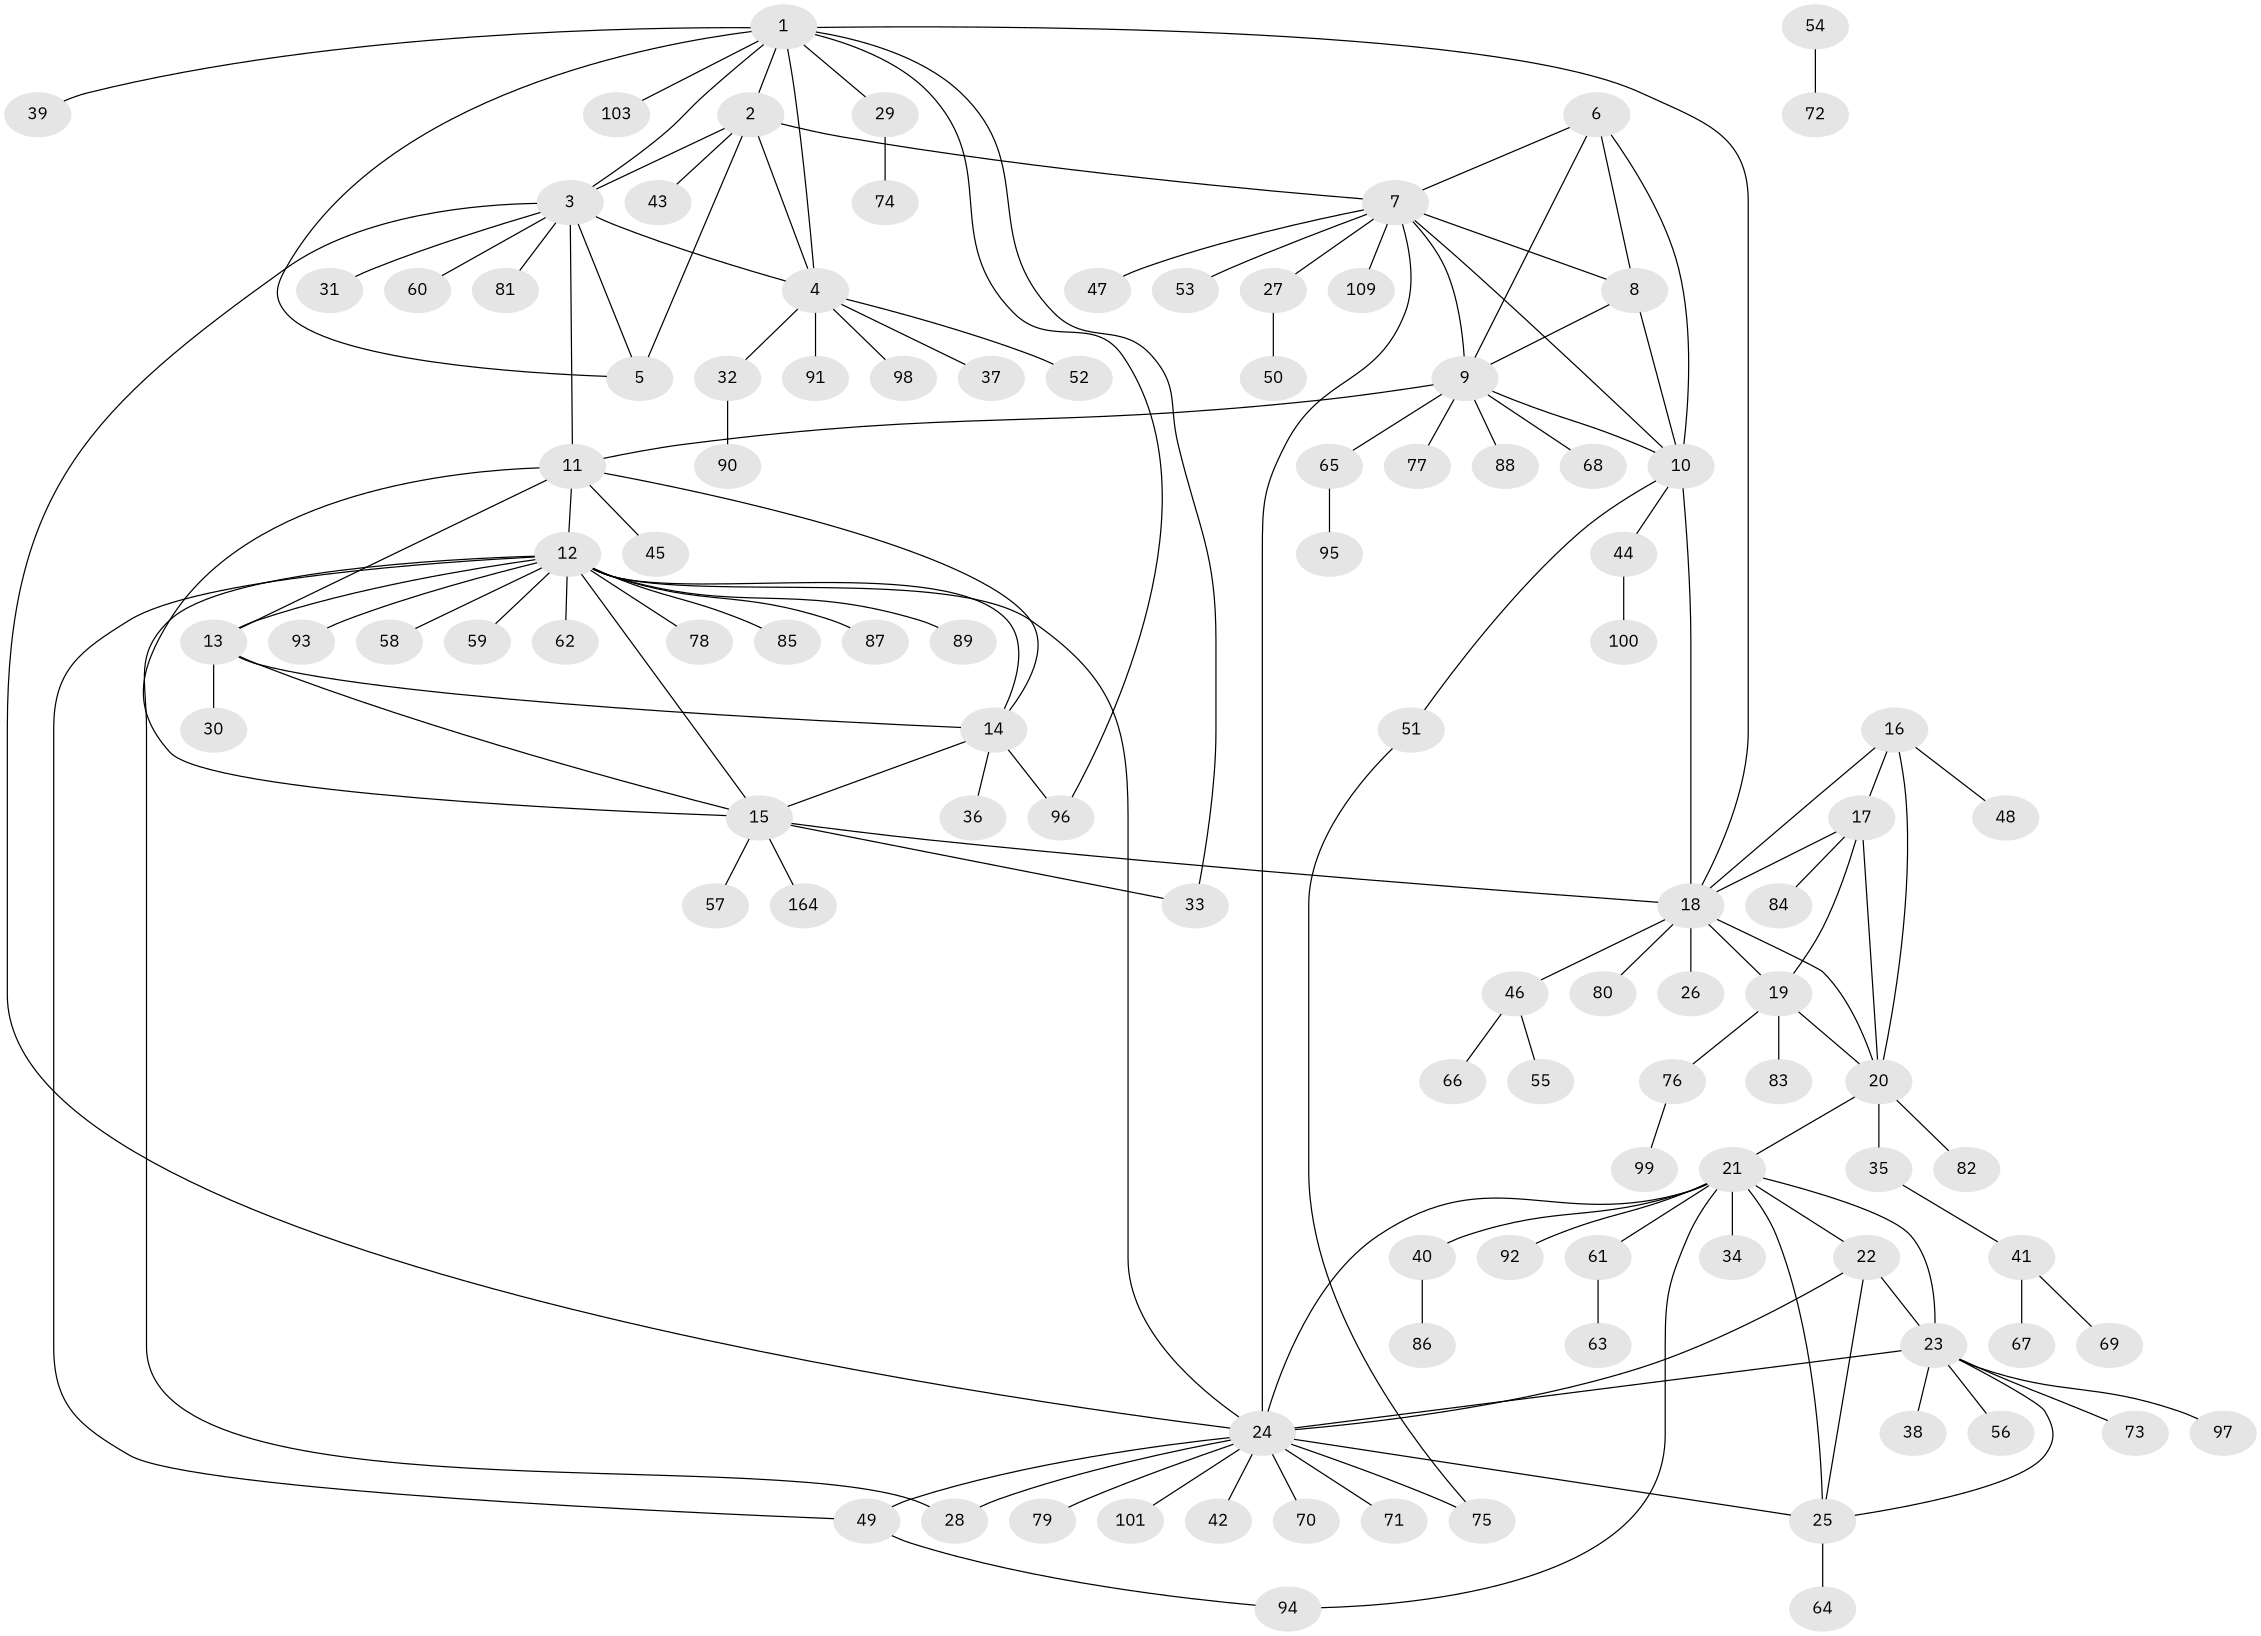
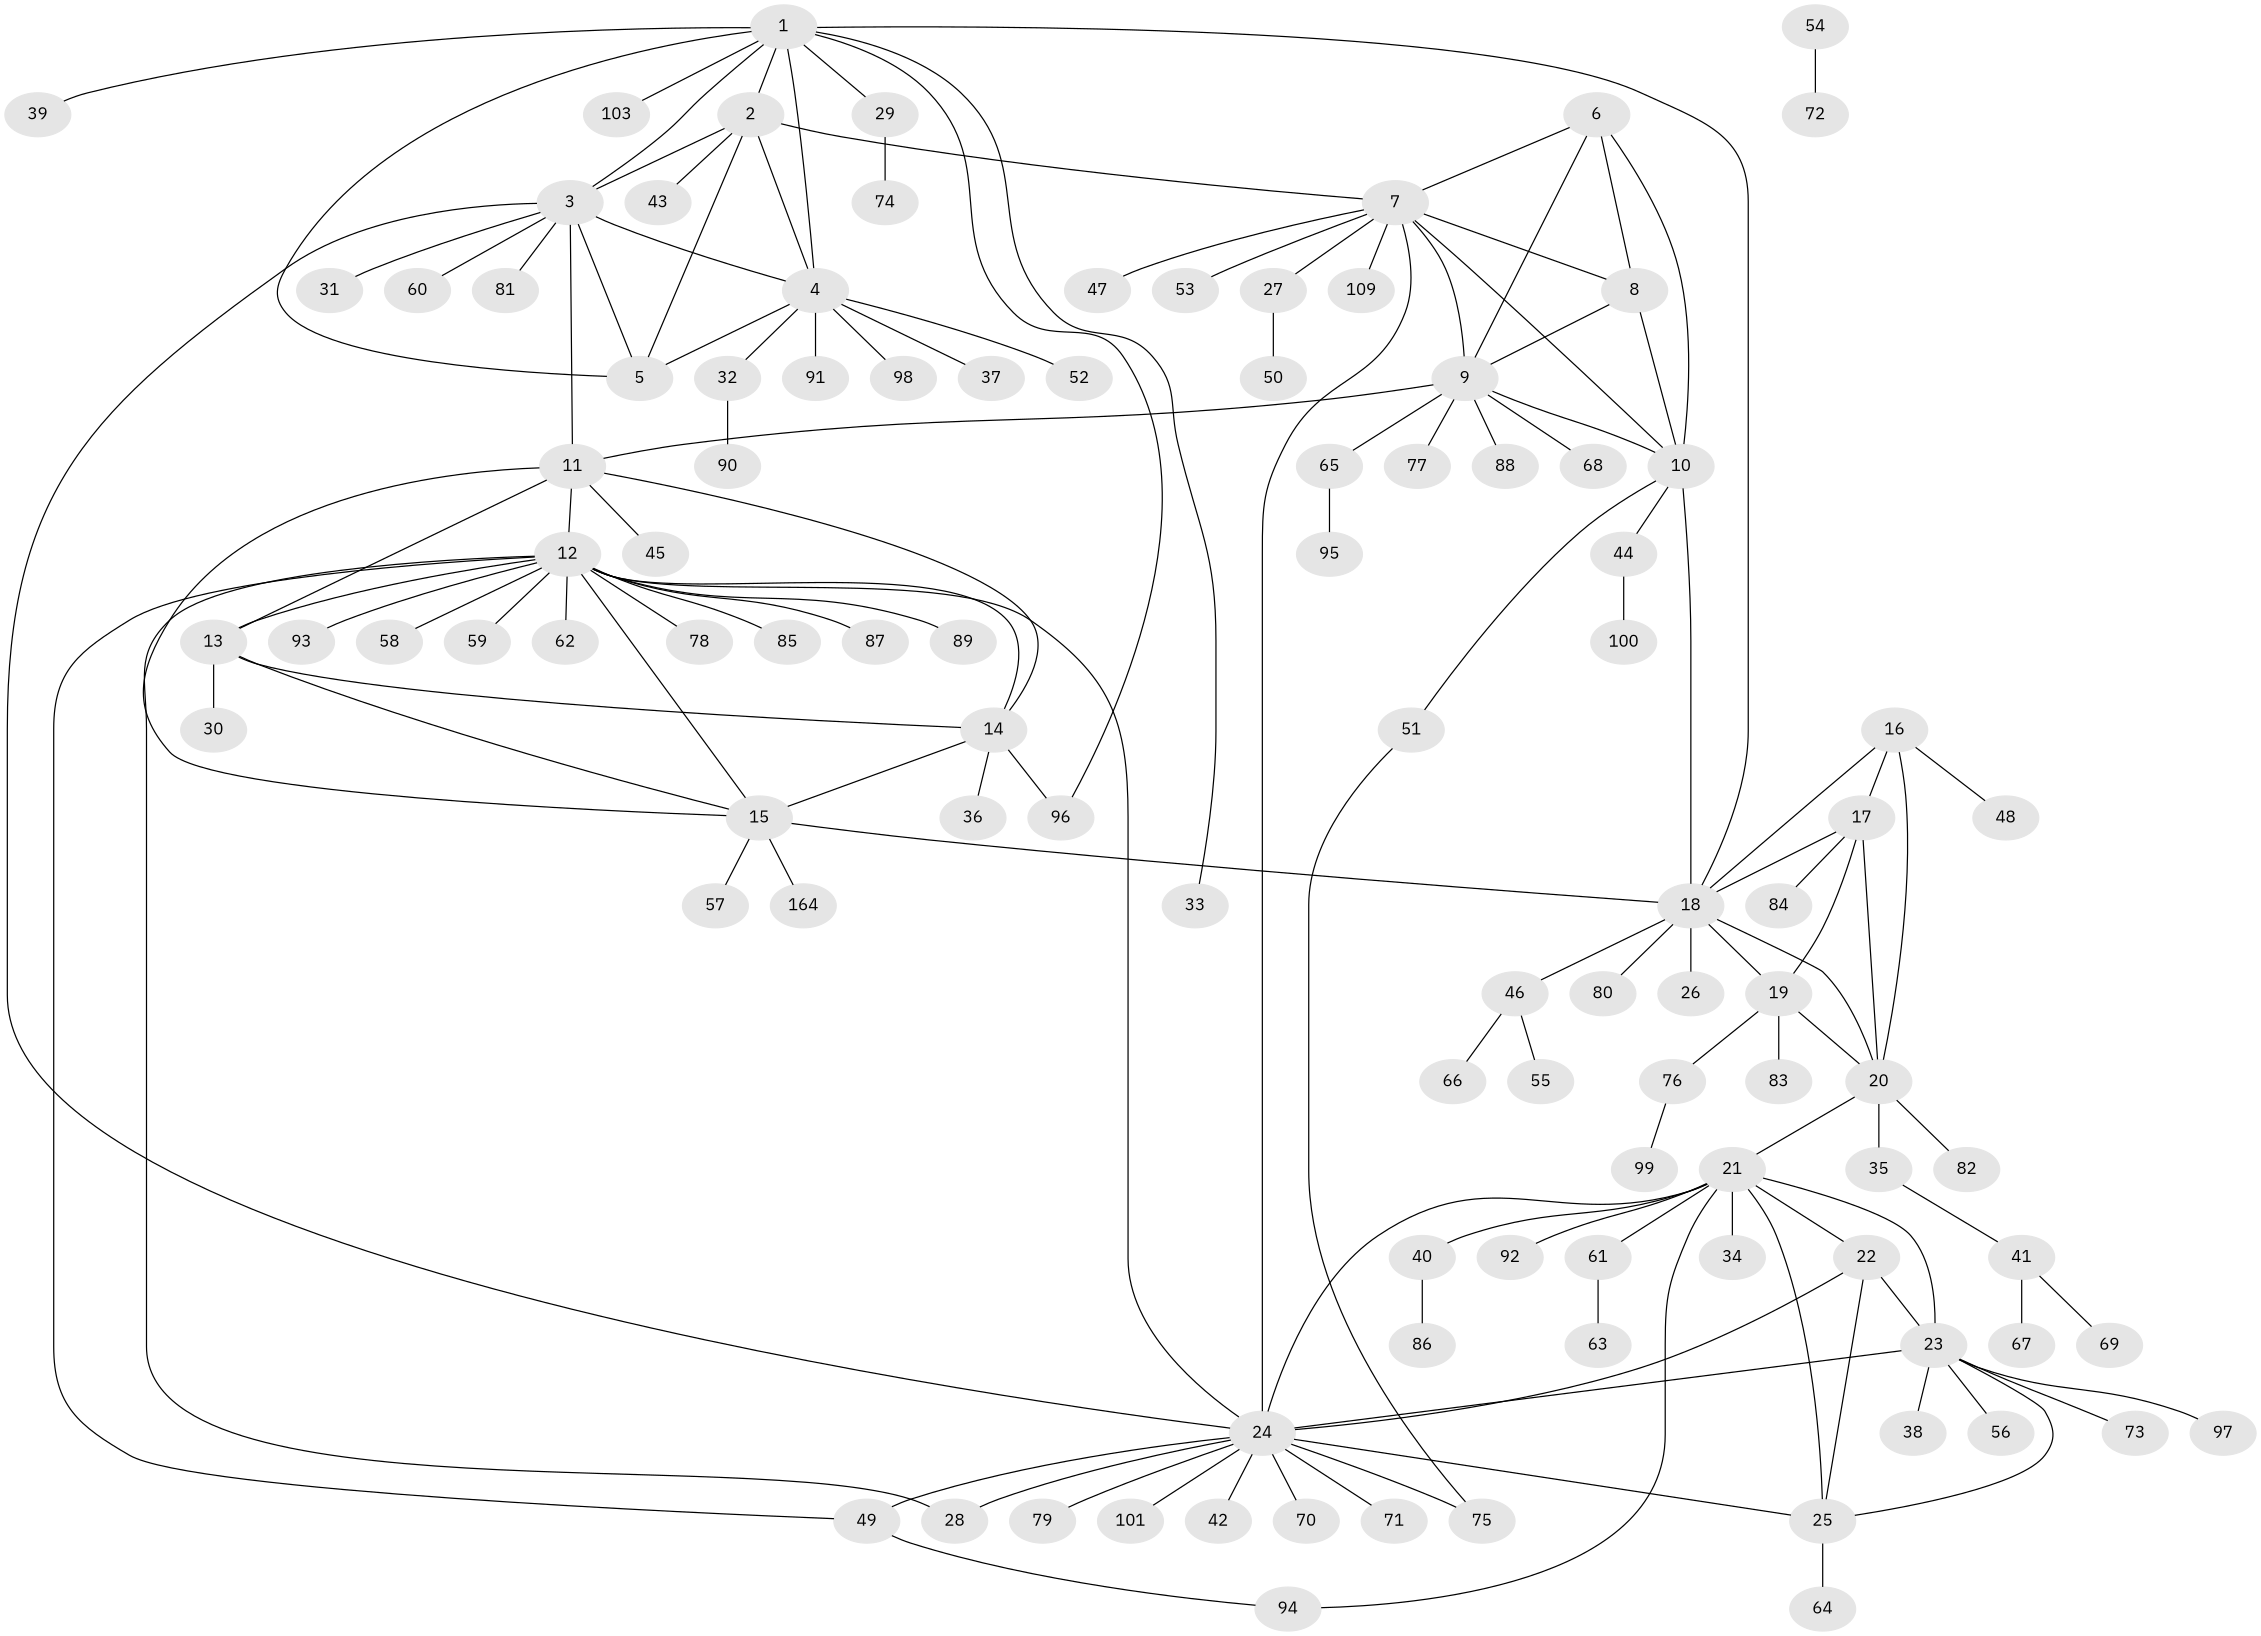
edge "4" -- "5": added
edge "15" -- "33": removed
